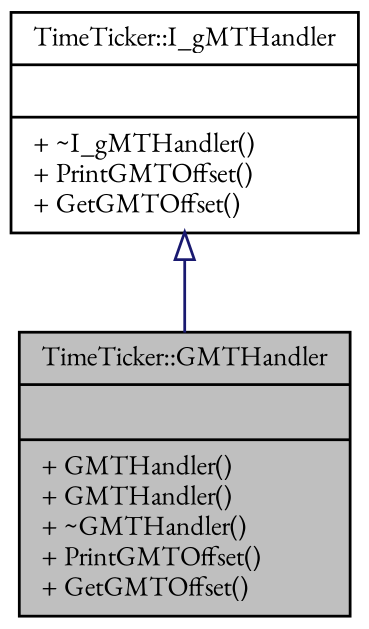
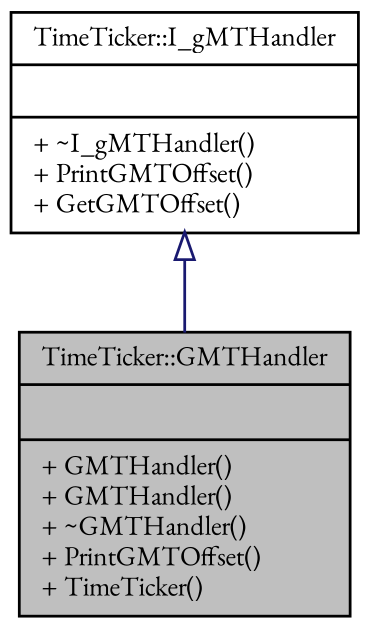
node "TimeTicker::GMTHandler": text "+ GetGMTOffset()" -> "+ TimeTicker()"
